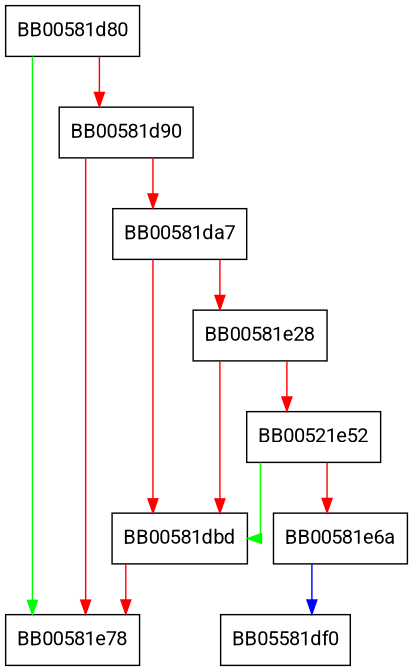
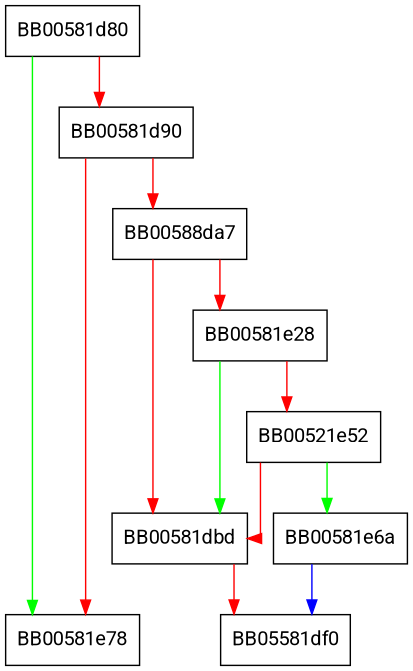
node "BB00581da7": label "BB00581da7" -> "BB00588da7"
edge "BB00581e28" -> "BB00581dbd": color red -> green
edge "BB00521e52" -> "BB00581e6a": color red -> green
edge "BB00521e52" -> "BB00581dbd": color green -> red
edge "BB00581dbd" -> "BB00581e78": now "BB00581dbd" -> "BB05581df0"
